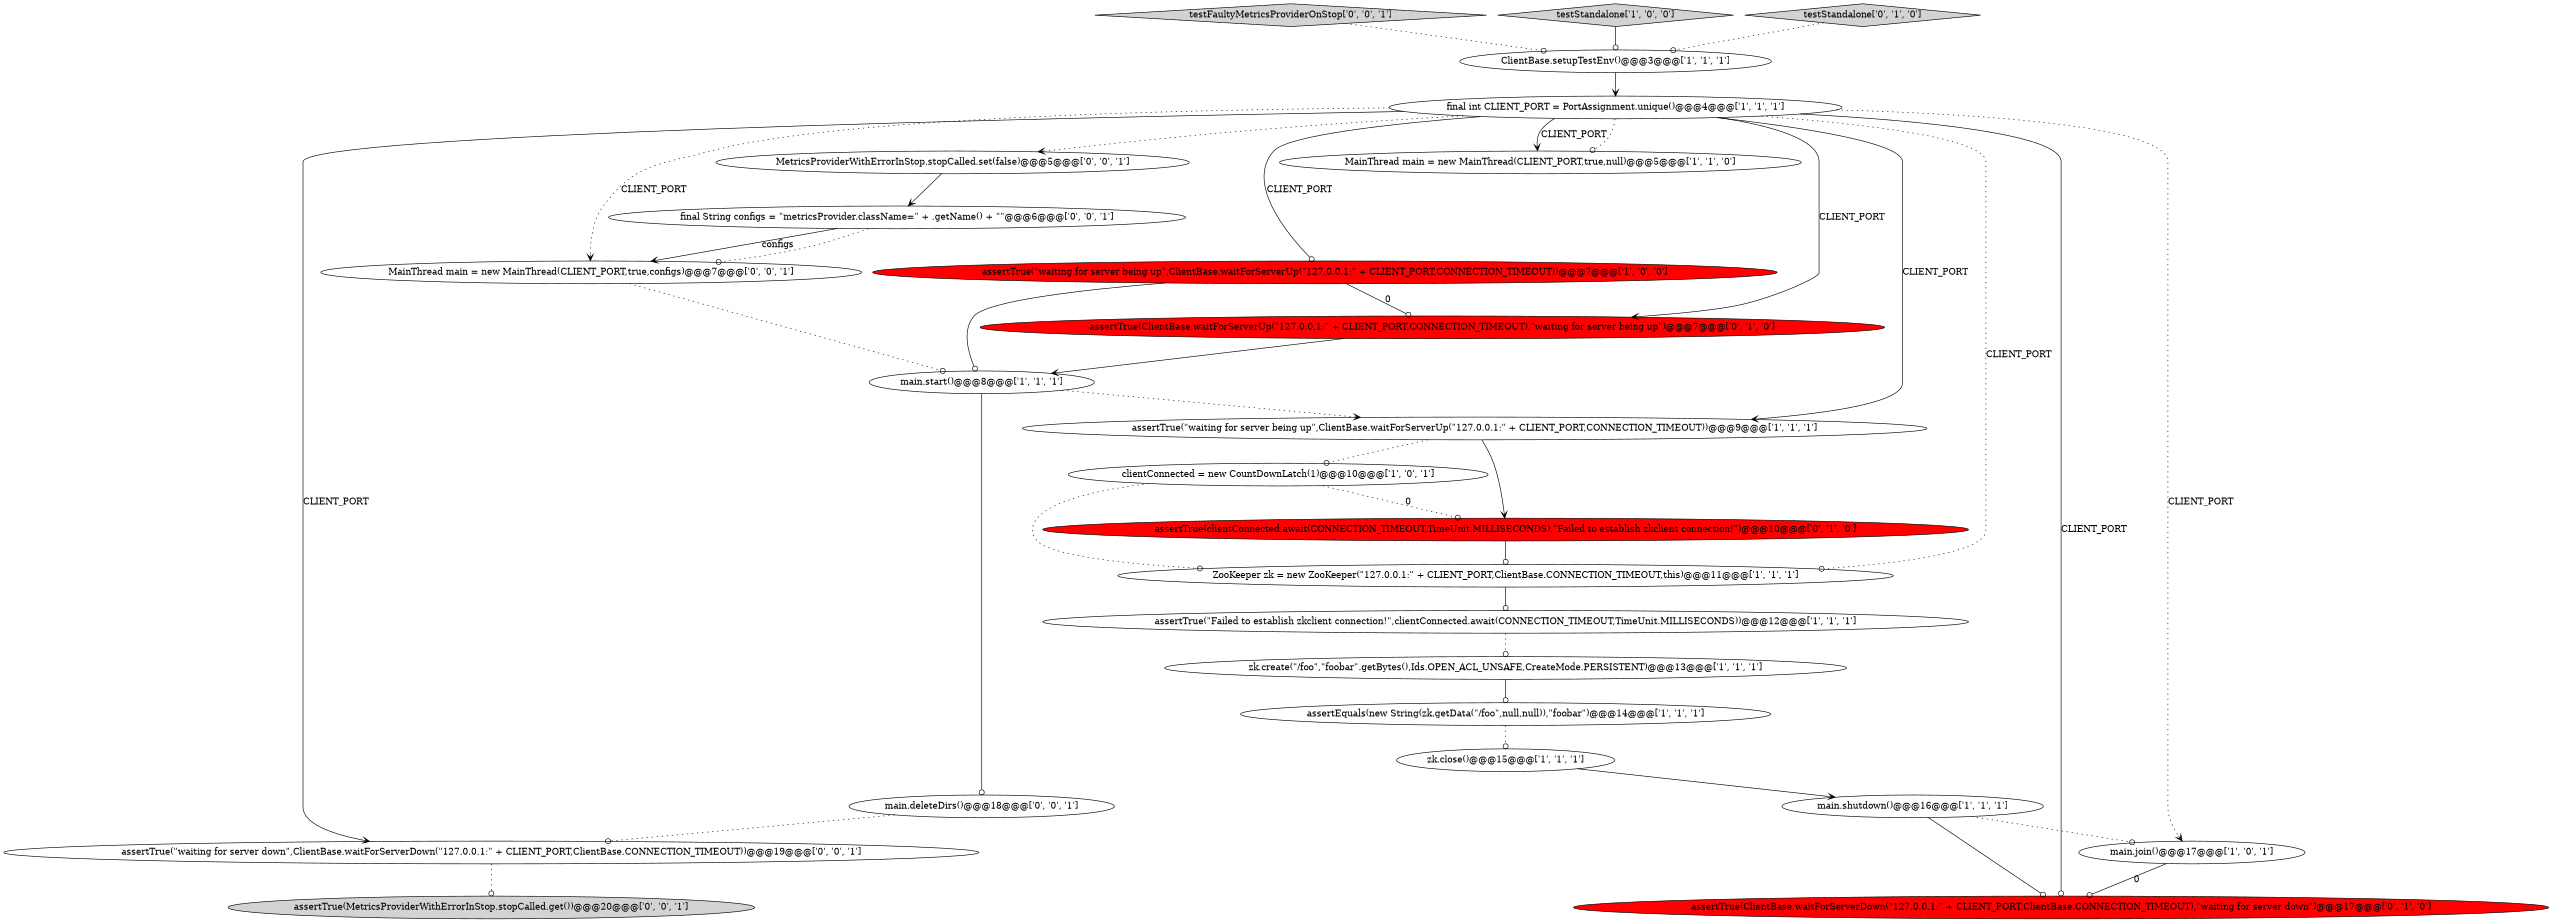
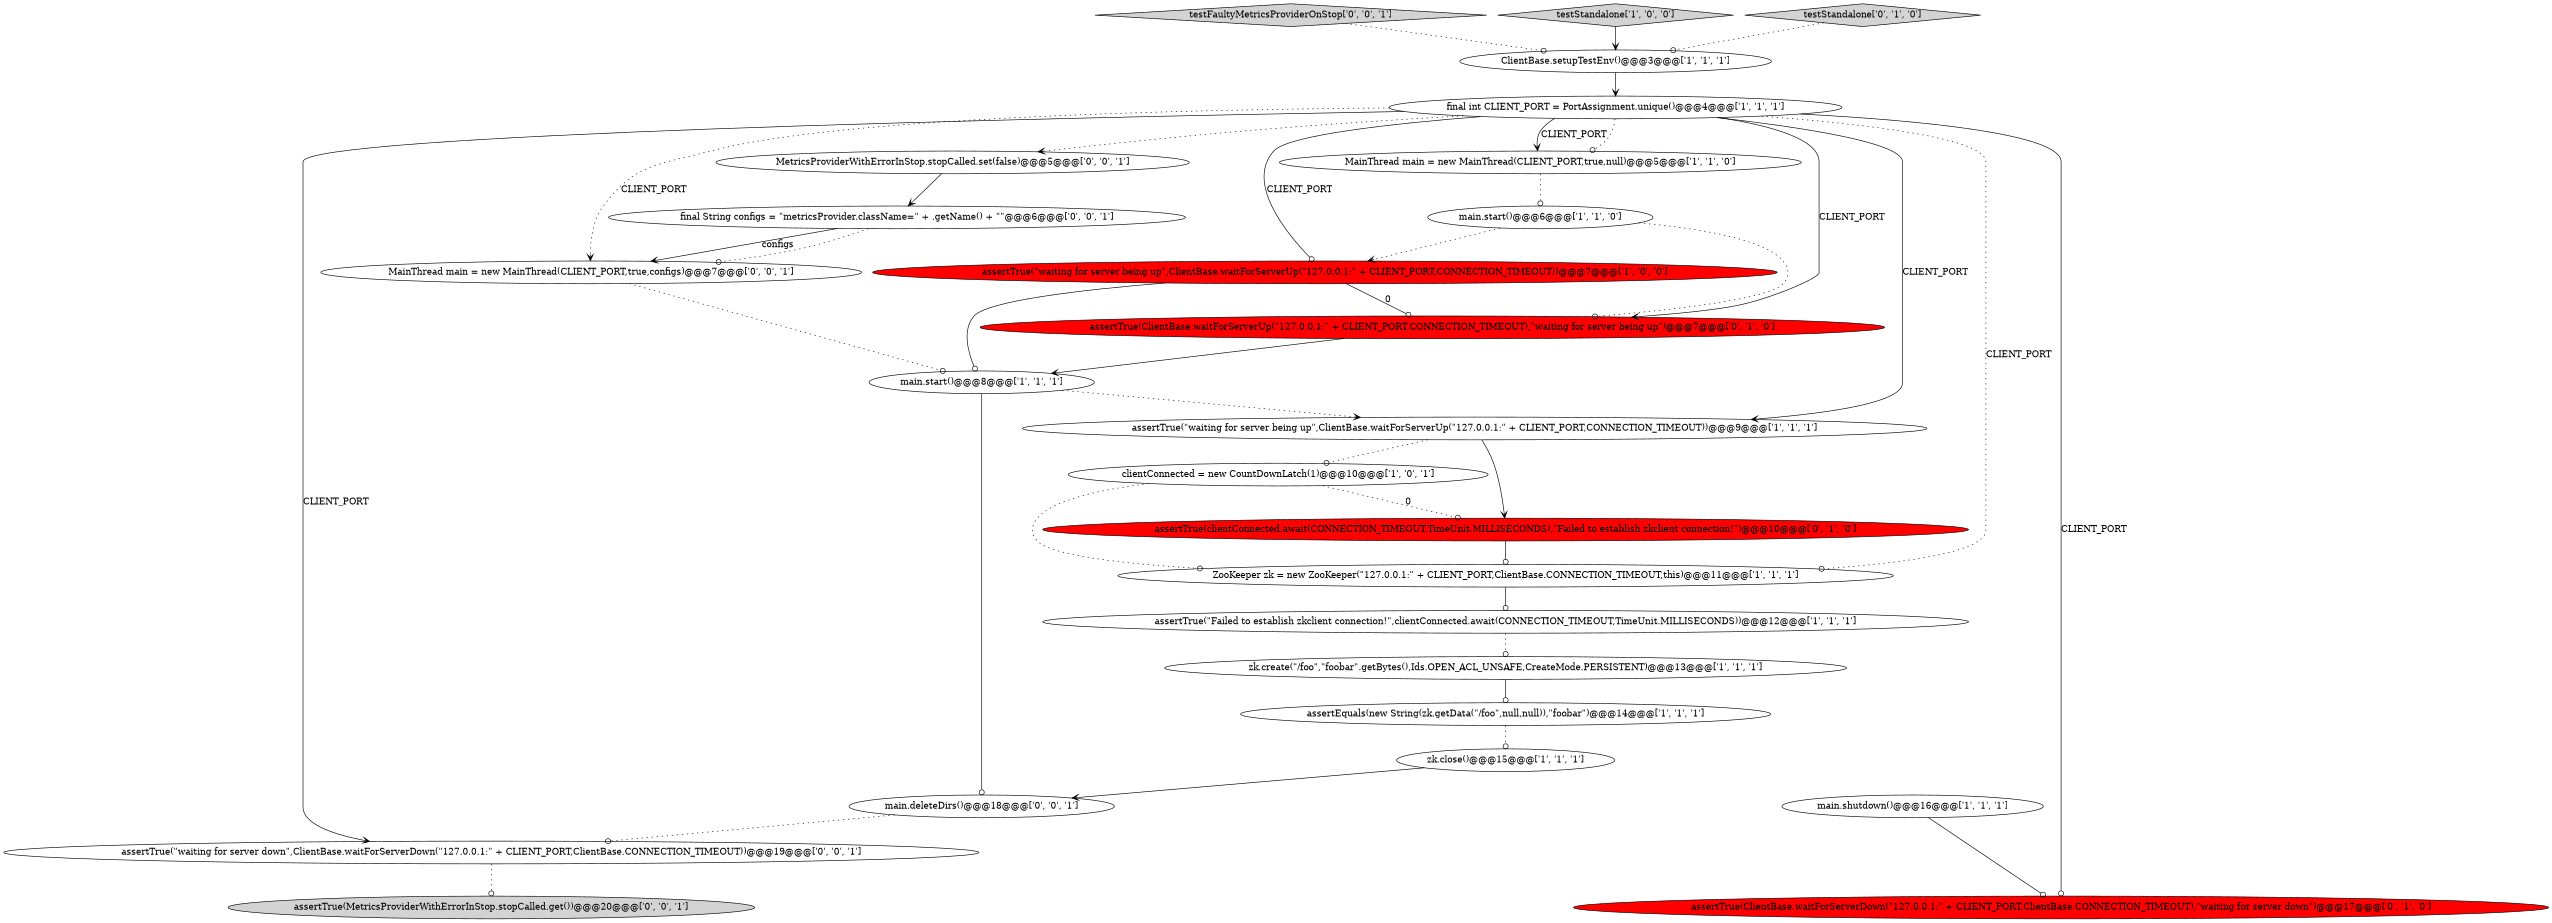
edge "testStandalone['1', '0', '0']" -> "ClientBase.setupTestEnv()@@@3@@@['1', '1', '1']": arrowhead odot -> vee
node "main.start()@@@6@@@['1', '1', '0']": added
edge "zk.close()@@@15@@@['1', '1', '1']" -> "main.shutdown()@@@16@@@['1', '1', '1']": now "zk.close()@@@15@@@['1', '1', '1']" -> "main.deleteDirs()@@@18@@@['0', '0', '1']"
node "main.join()@@@17@@@['1', '0', '1']": removed
